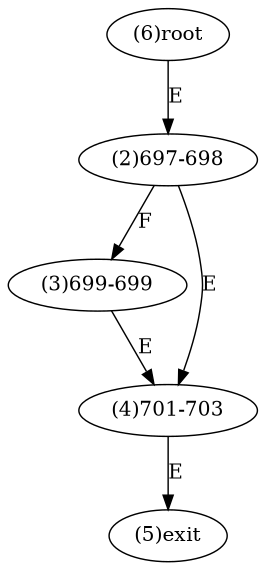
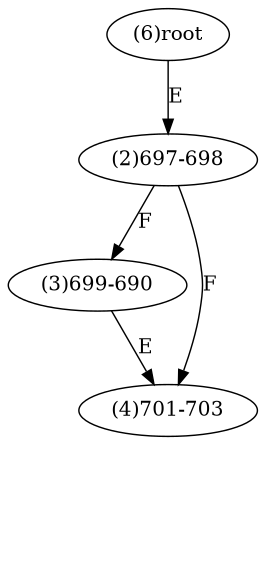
node "(3)699-699": label "(3)699-699" -> "(3)699-690"
edge "(2)697-698" -> "(4)701-703": label "E" -> "F"
node "(5)exit": removed
